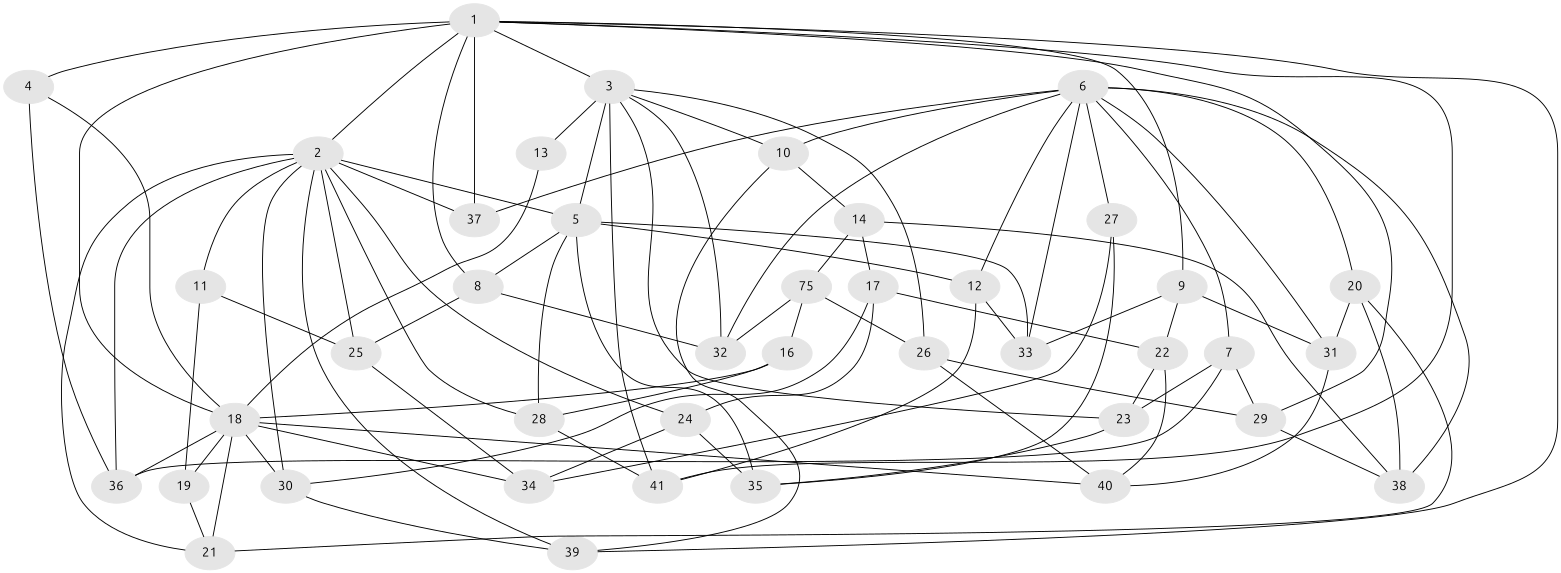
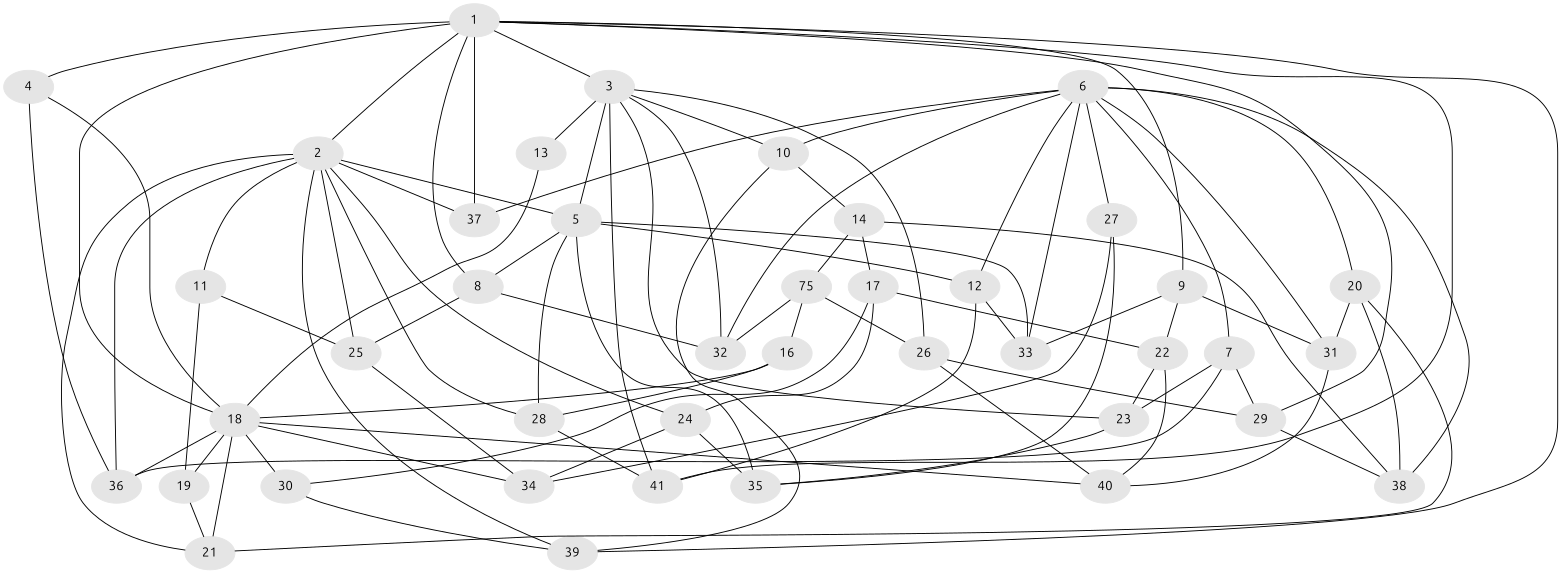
edge "2" -- "30": removed
